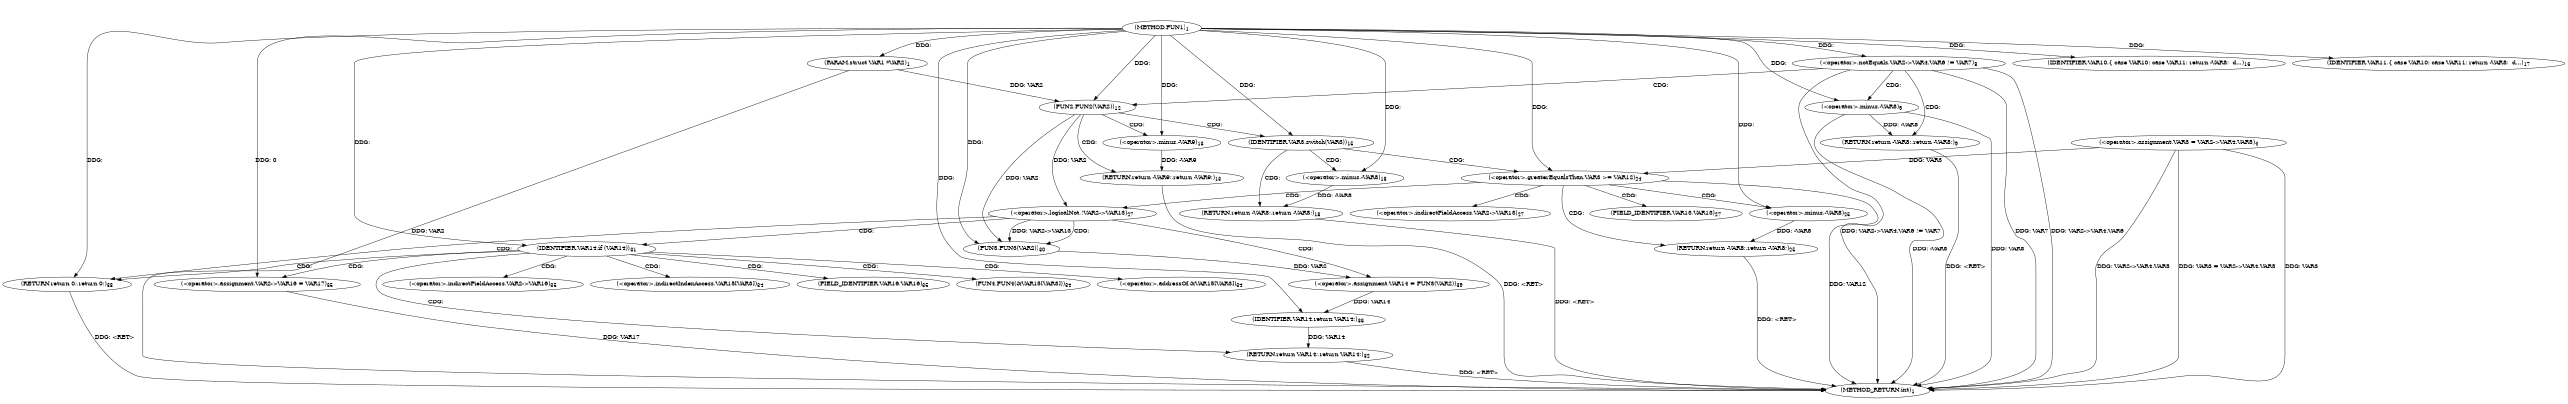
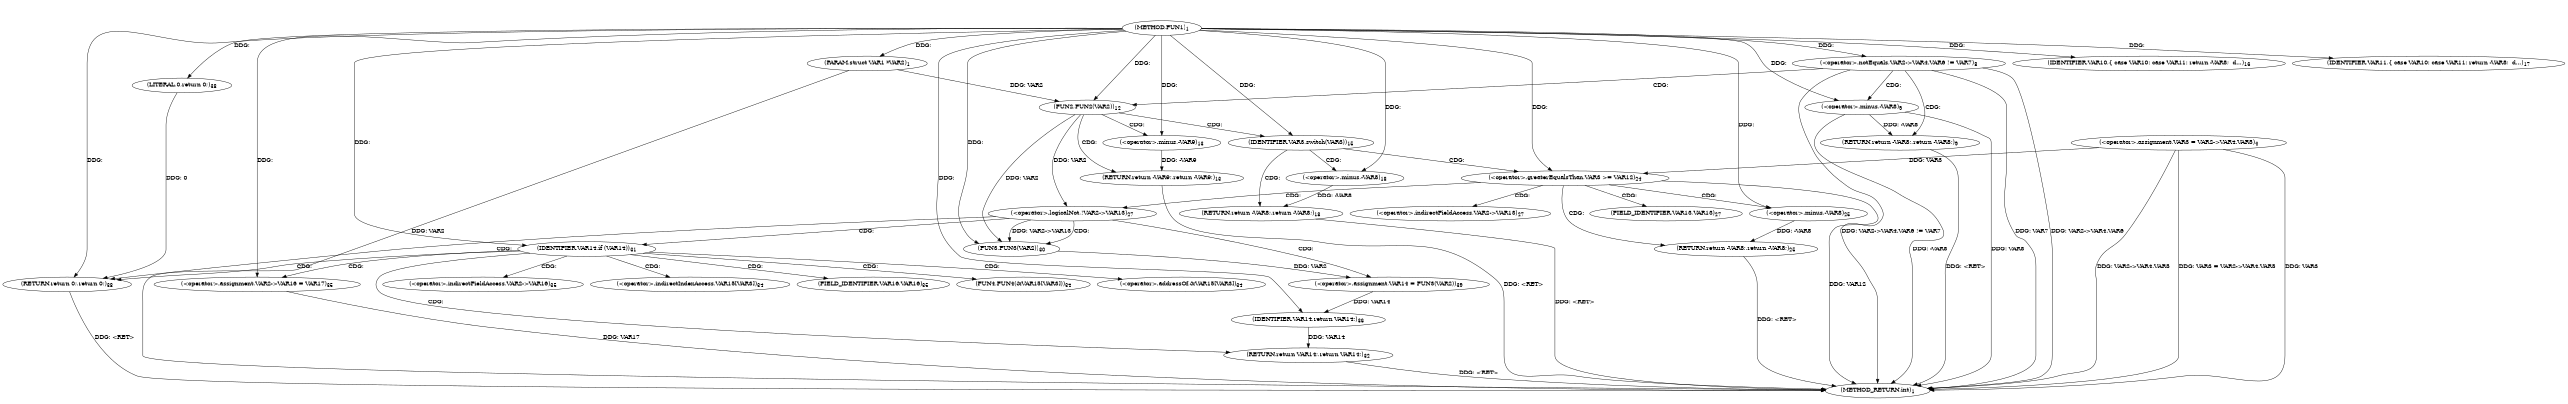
node "(LITERAL,0,return 0;)": added
edge "(METHOD,FUN1)" -> "(<operator>.assignment,VAR2->VAR16 = VAR17)": label "DDG: 0" -> "DDG: "
